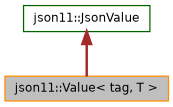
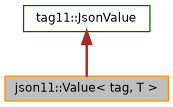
node "json11::JsonValue": label "json11::JsonValue" -> "tag11::JsonValue"
